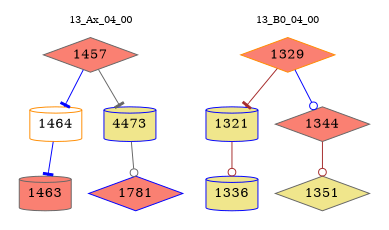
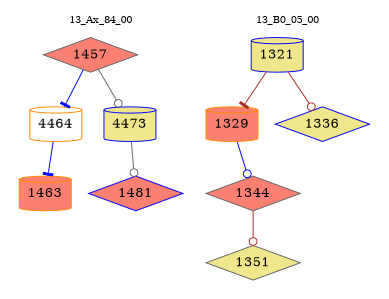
cluster "13_Ax_04_00": label "13_Ax_04_00" -> "13_Ax_84_00"
cluster "13_B0_04_00": label "13_B0_04_00" -> "13_B0_05_00"
node "1329": shape diamond -> cylinder
edge "1457" -> "4473": arrowhead tee -> odot
edge "1329" -> "1321": reversed
node "1464": label "1464" -> "4464"
node "1463": color gray40 -> darkorange
node "1781": label "1781" -> "1481"
node "1336": shape cylinder -> diamond
